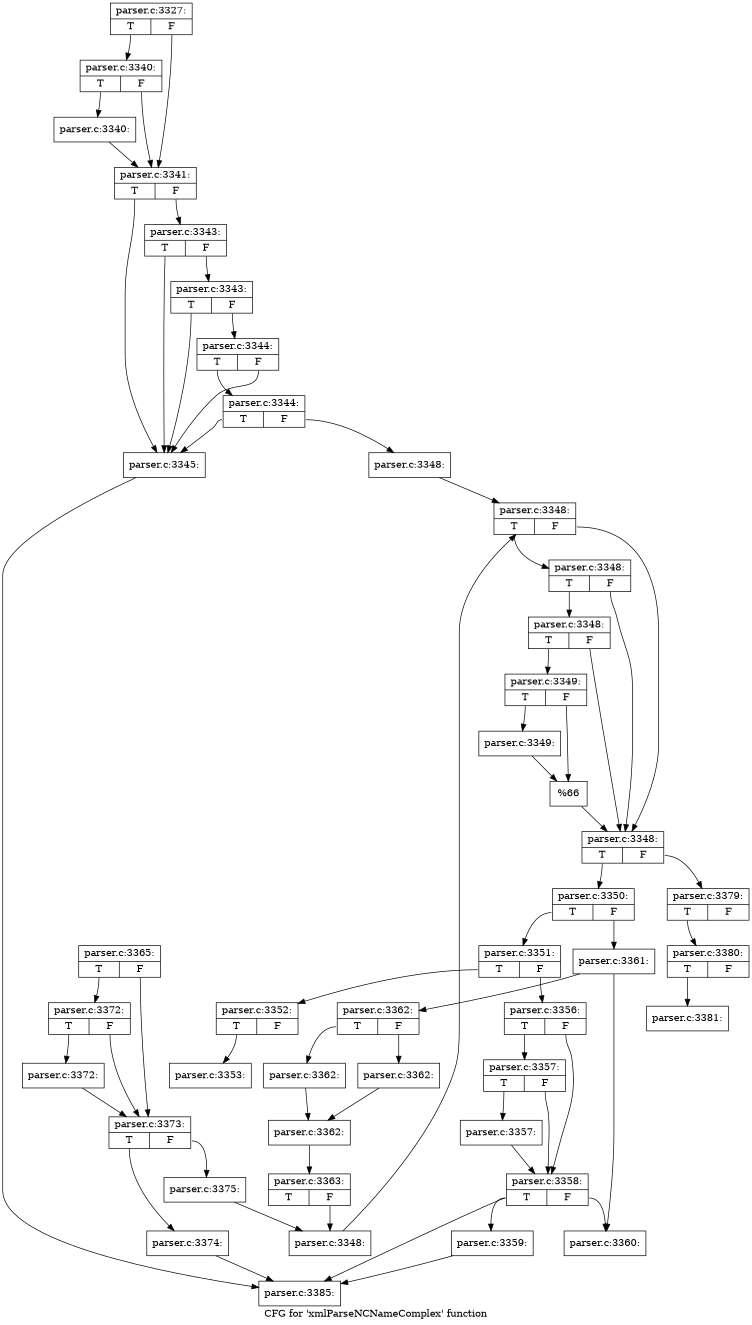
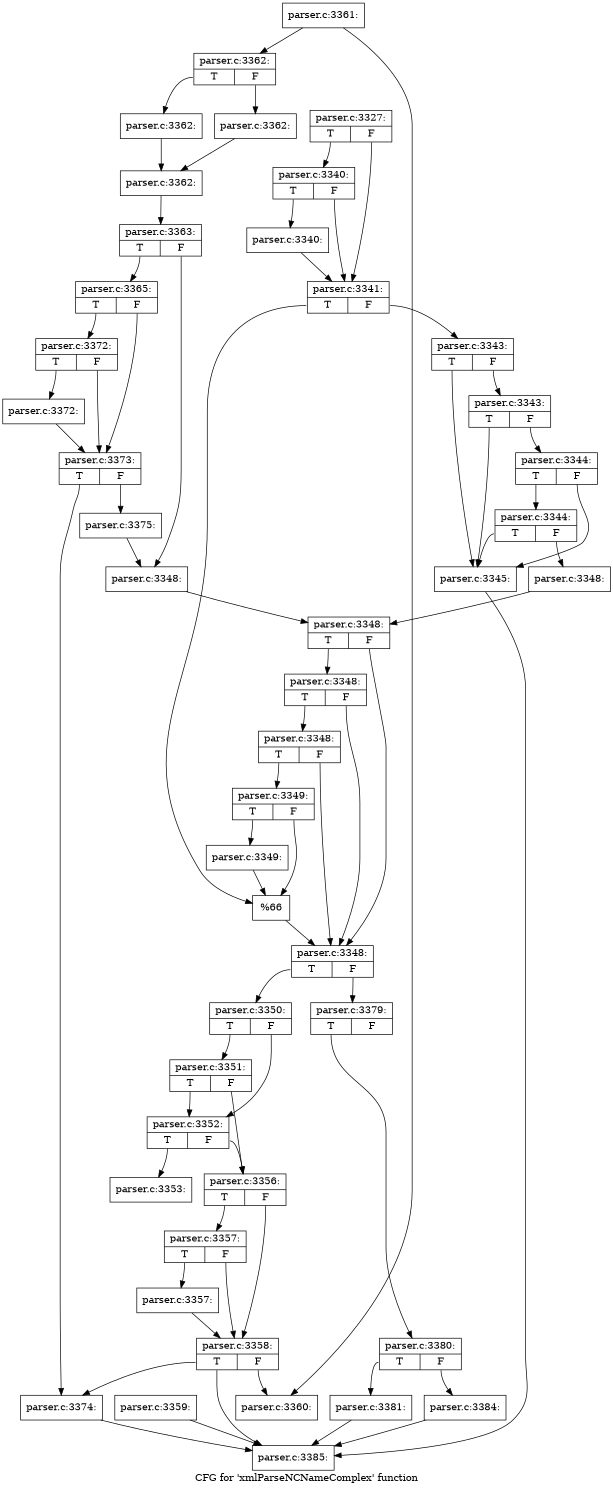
edge "parser.c:3363:" -> "parser.c:3365:": added
edge "parser.c:3341:" -> "parser.c:3345:": now "parser.c:3341:" -> "%66"
edge "parser.c:3350:" -> "parser.c:3361:": now "parser.c:3350:" -> "parser.c:3352:"
edge "parser.c:3352:" -> "parser.c:3356:": added
edge "parser.c:3358:" -> "parser.c:3359:": now "parser.c:3358:" -> "parser.c:3374:"
node "parser.c:3384:": added
edge "parser.c:3381:" -> "parser.c:3385:": added
